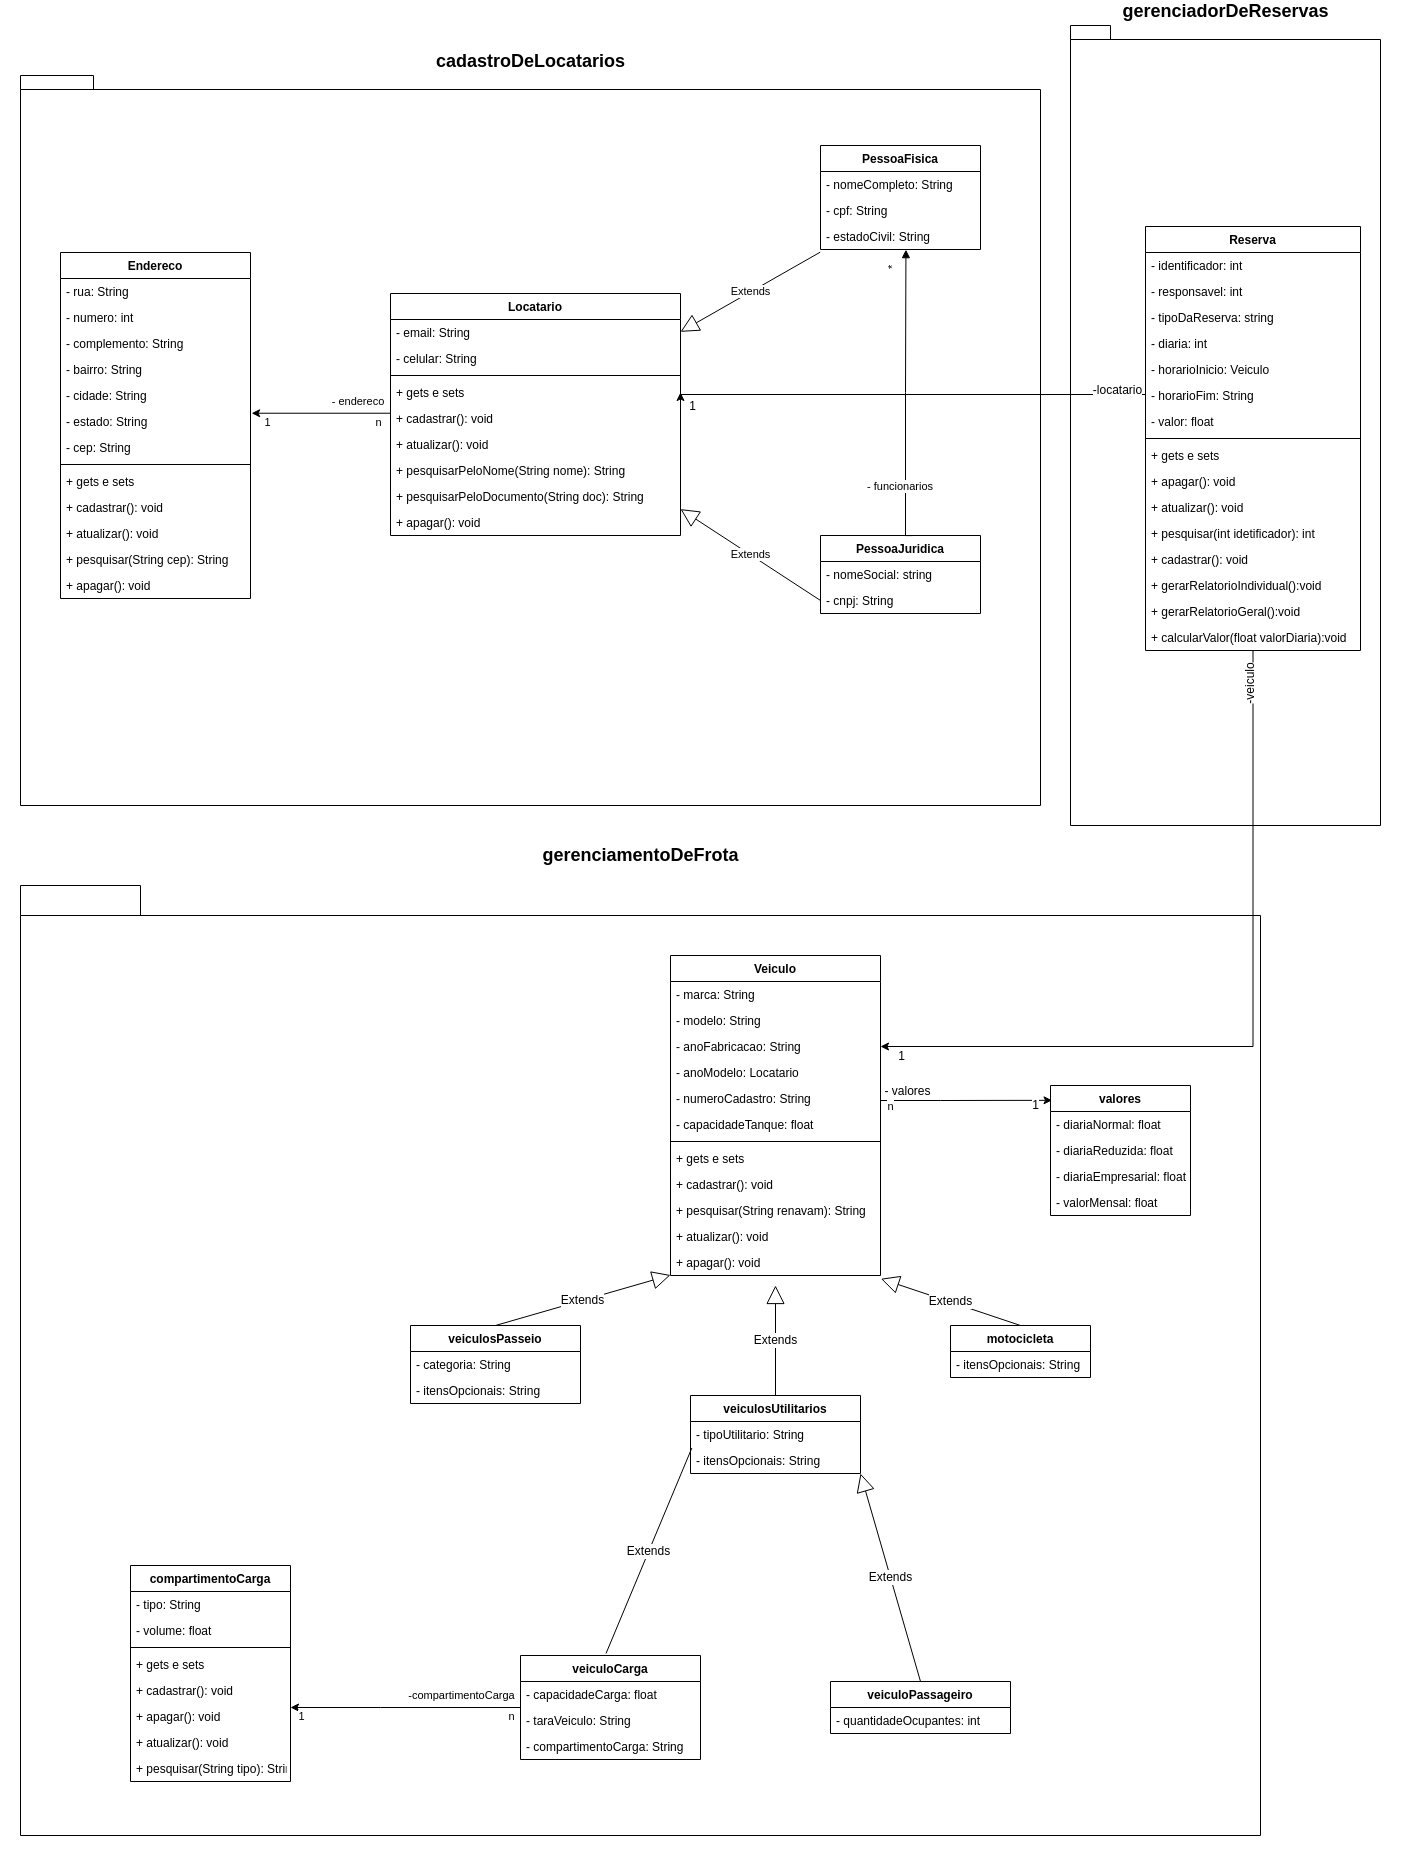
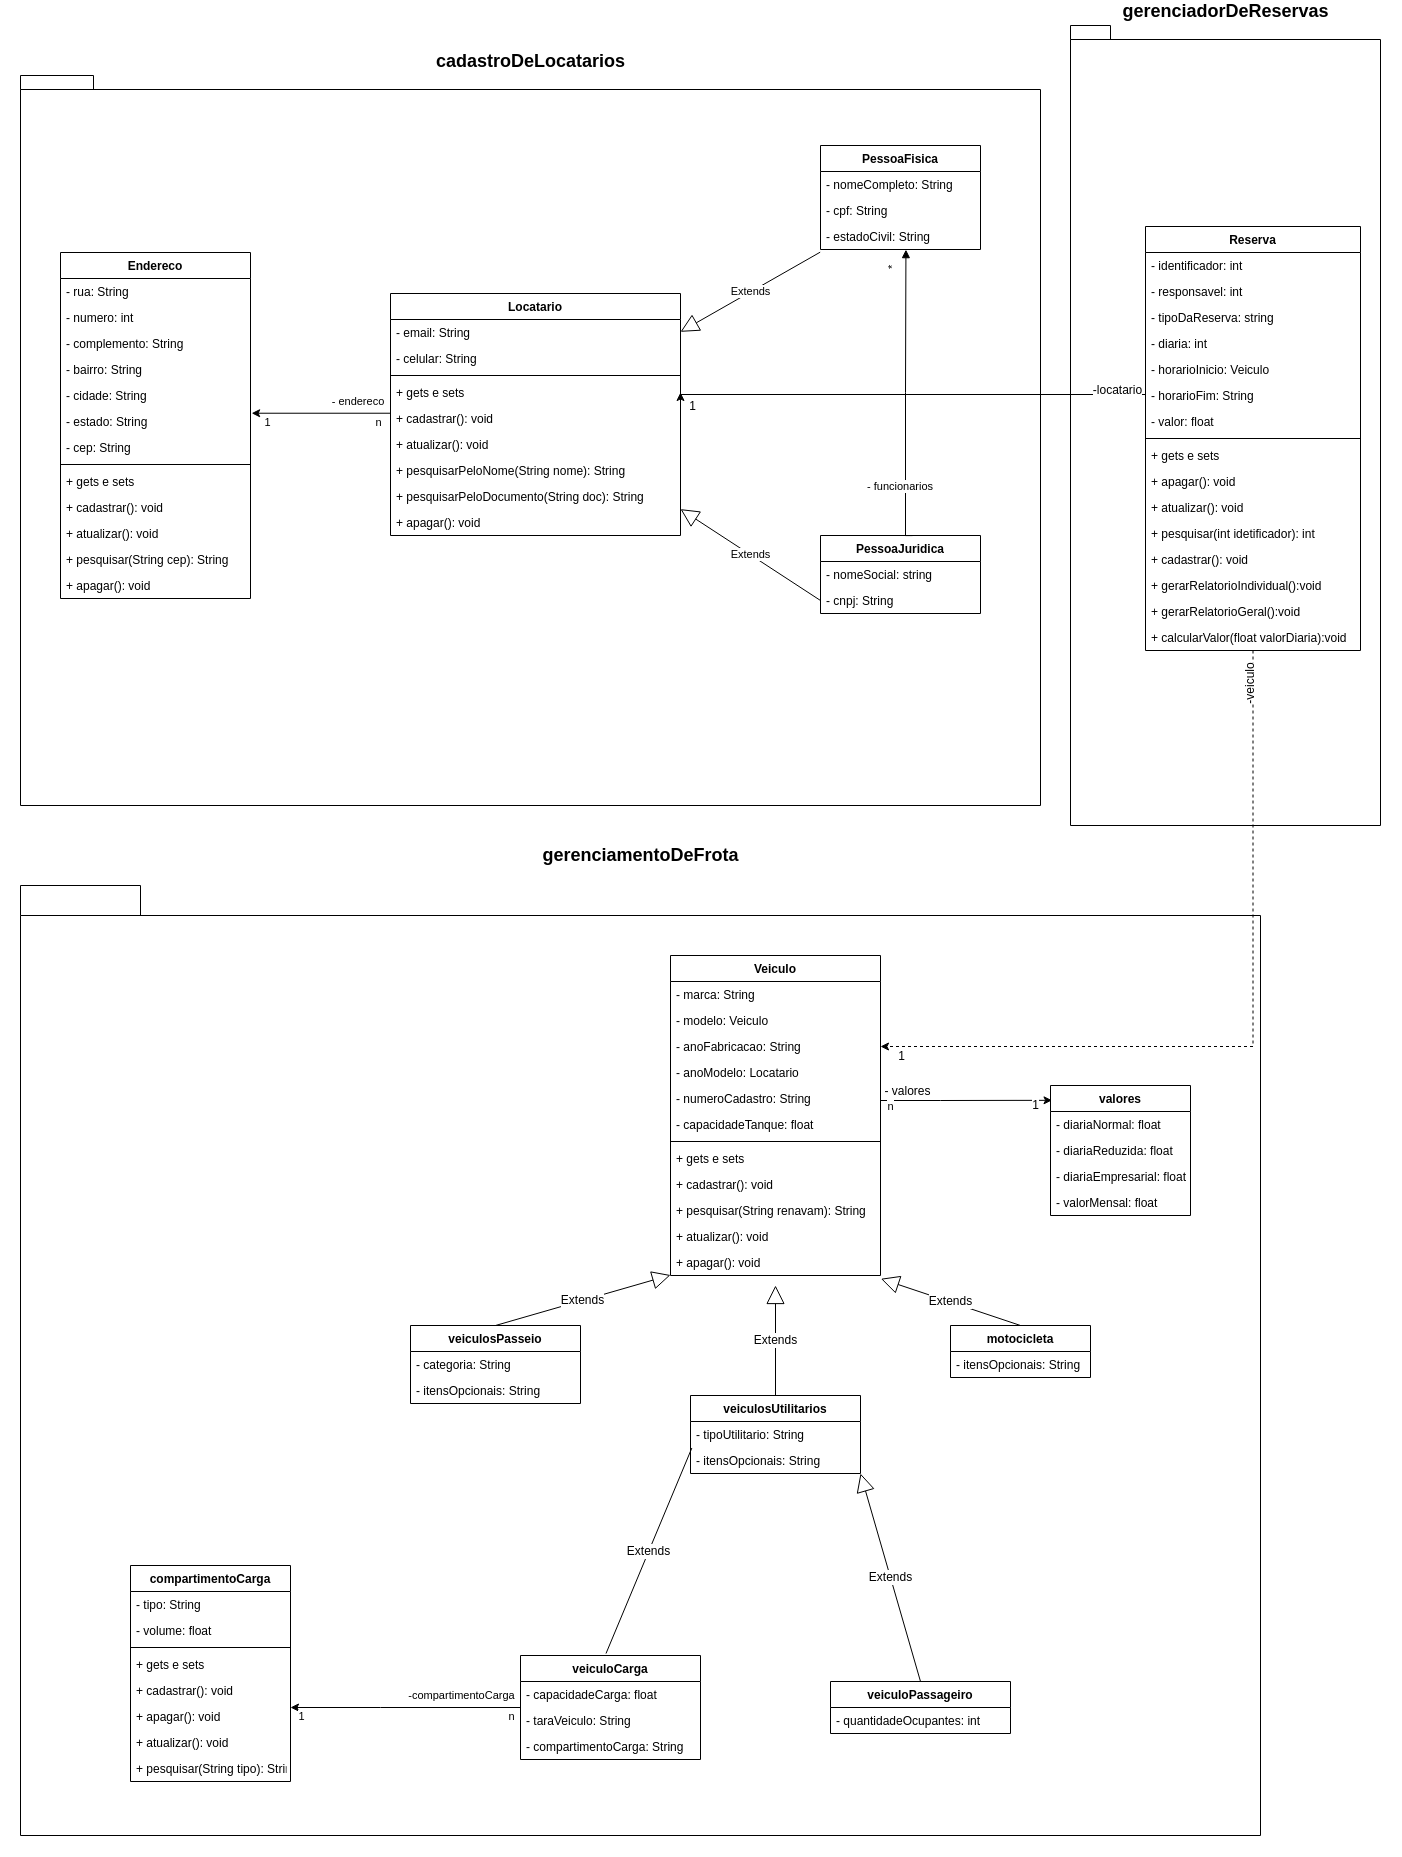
node "- modelo: String": label "- modelo: String" -> "- modelo: Veiculo"
edge "Reserva" -> "- anoFabricacao: String": style solid -> dashed
